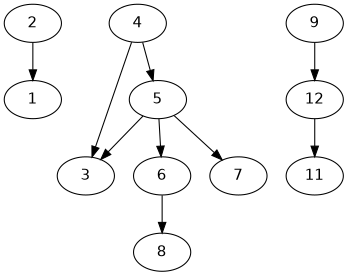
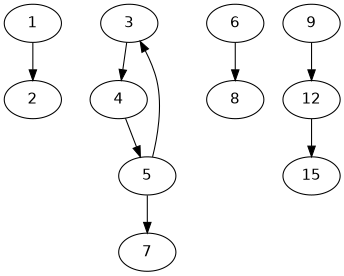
edge "2" -> "1": reversed
edge "4" -> "3": reversed
edge "5" -> "6": removed
node "11": label "11" -> "15"
